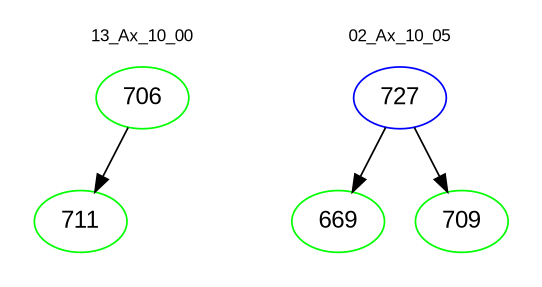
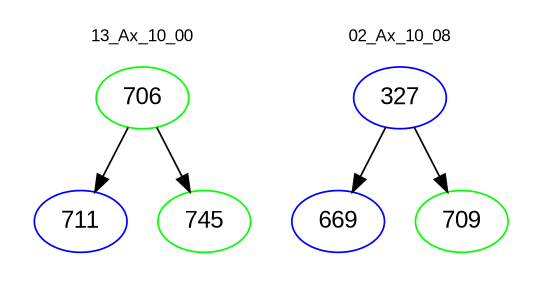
cluster "02_Ax_10_05": label "02_Ax_10_05" -> "02_Ax_10_08"
node "727": label "727" -> "327"
node "711": color green -> blue
node "745": added
node "669": color green -> blue
